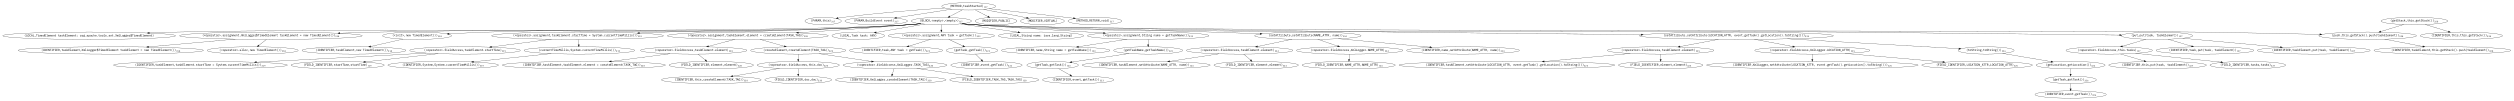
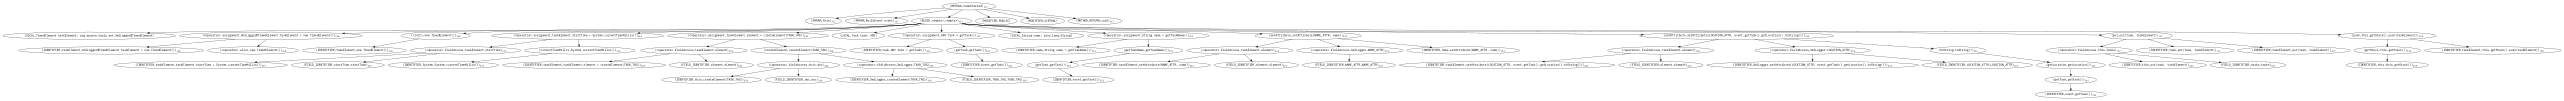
edge "(getStack,this.getStack())" -> "(push,this.getStack().push(taskElement))": reversed
